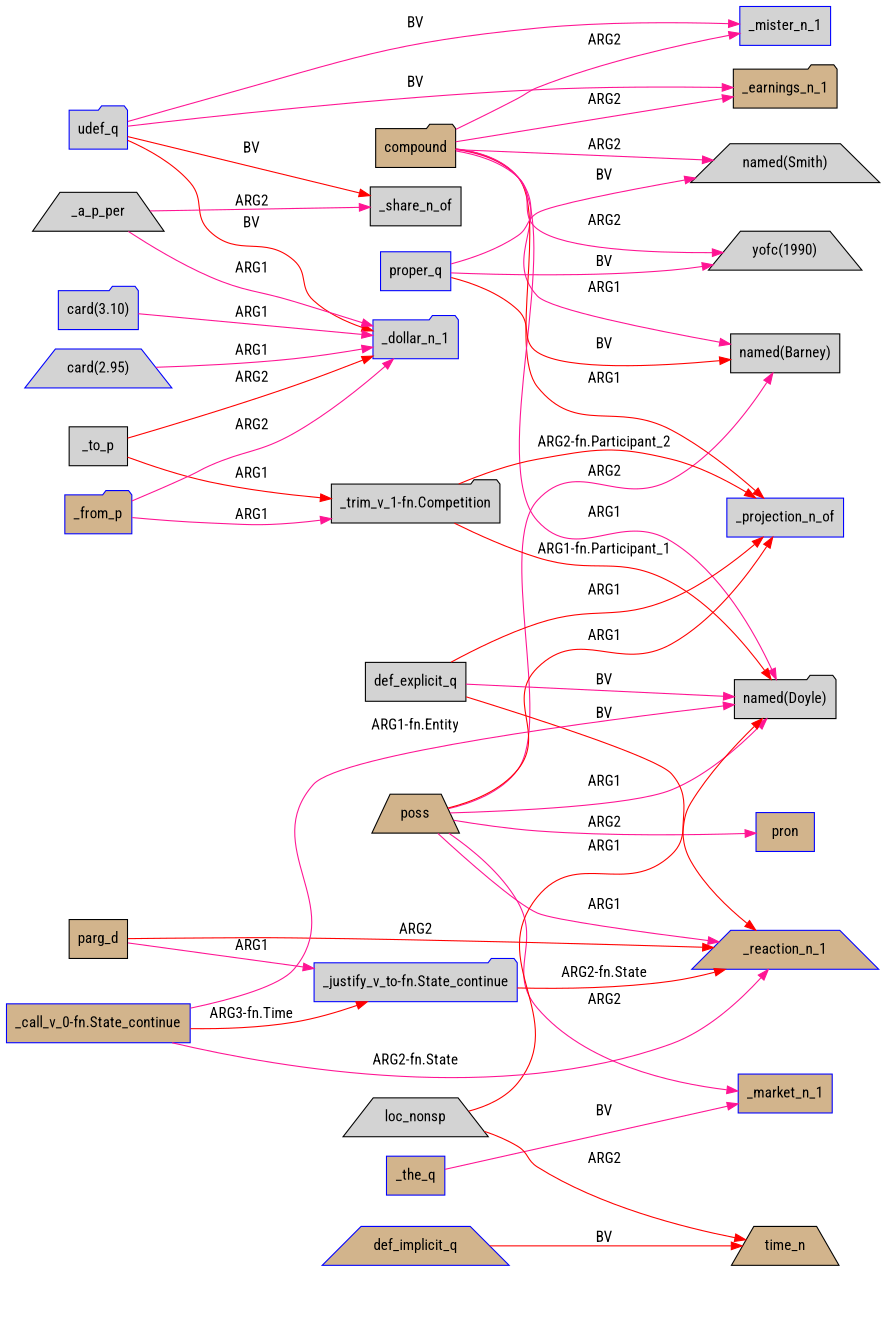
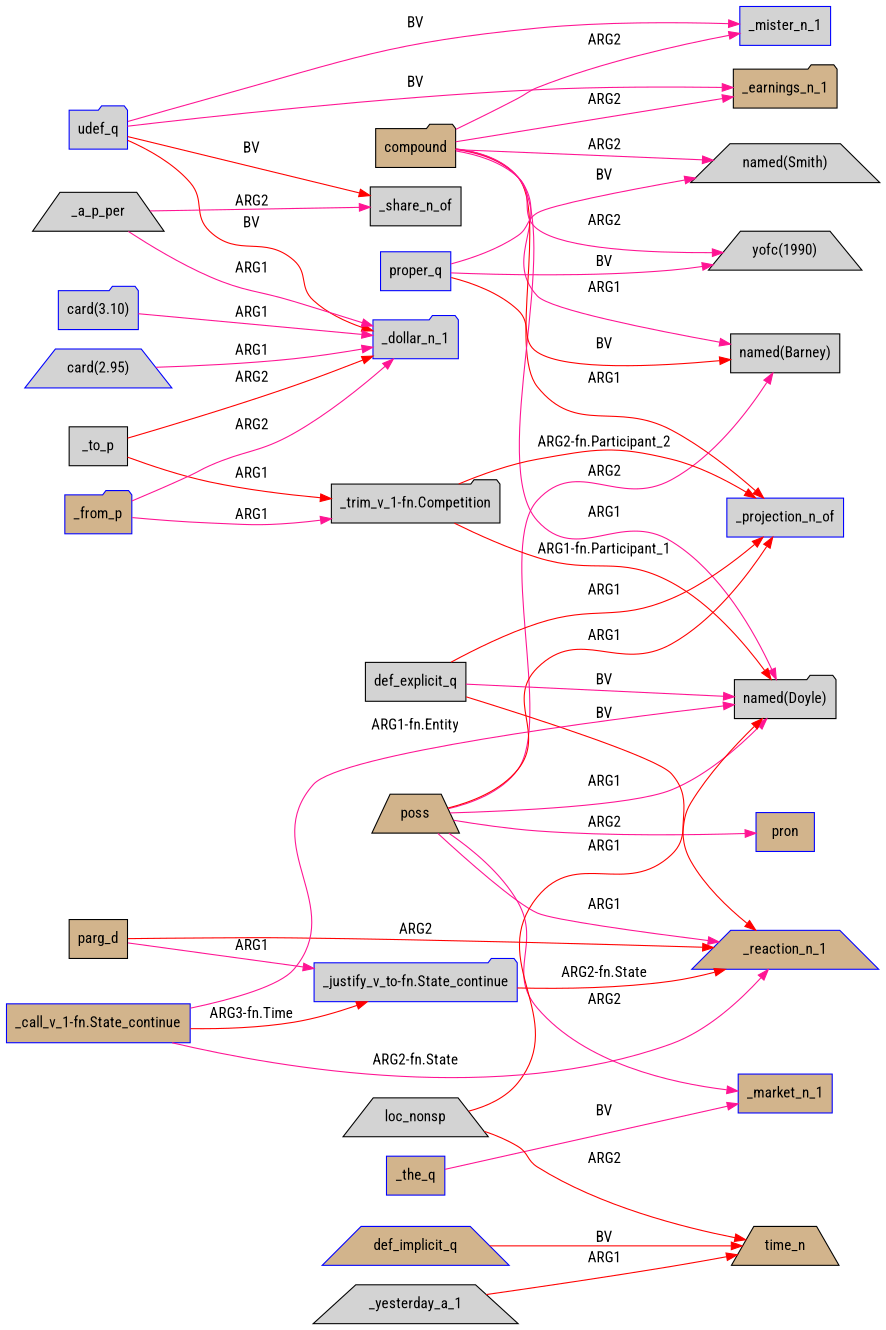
node "_call_v_0-fn.State_continue": label "_call_v_0-fn.State_continue" -> "_call_v_1-fn.State_continue"
node "_yesterday_a_1": added
